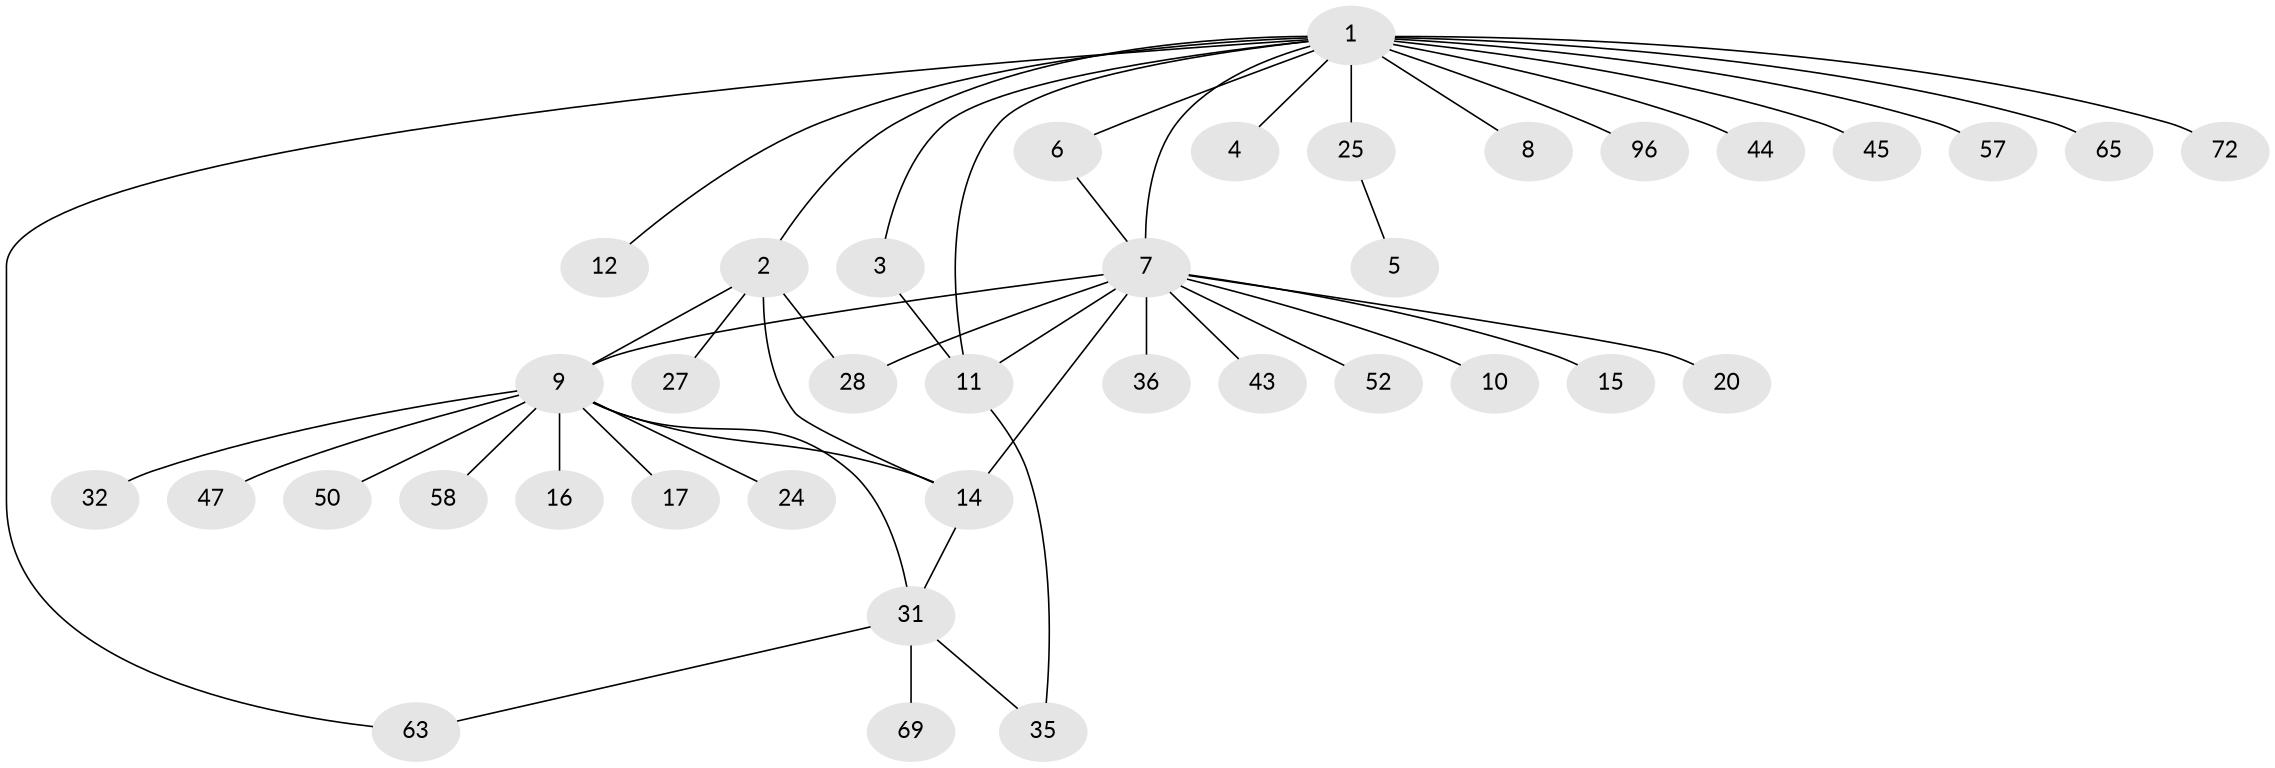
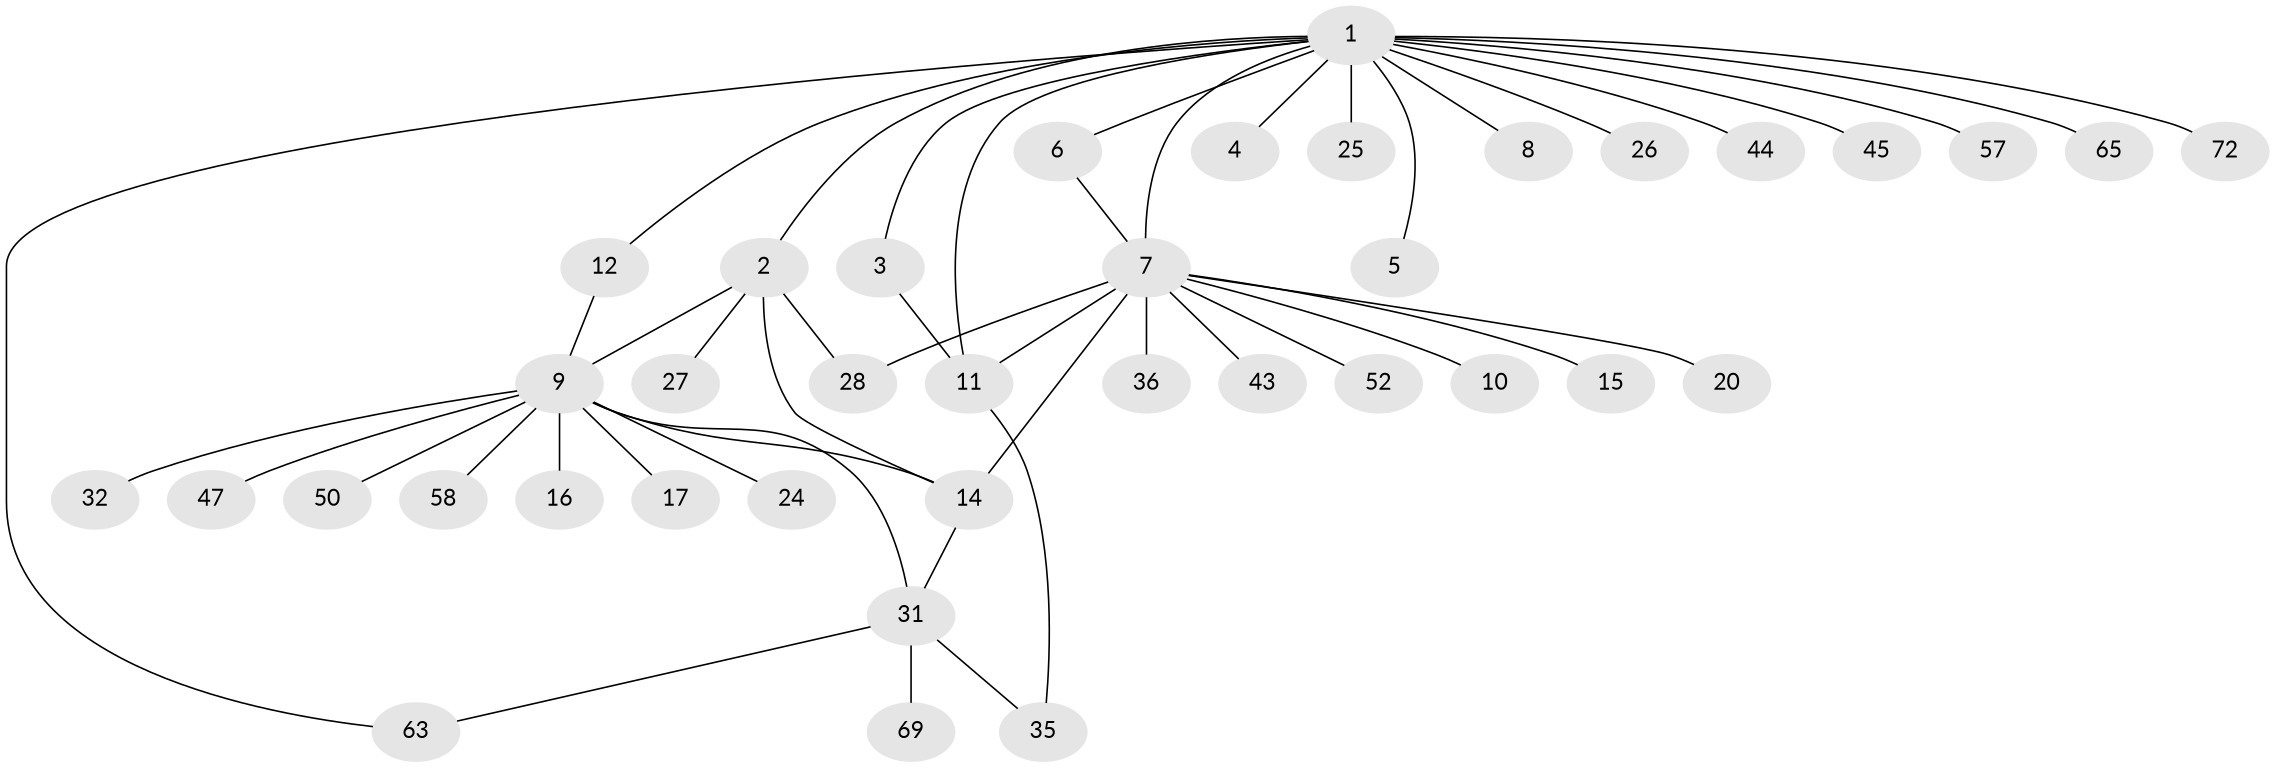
node "96": label "96" -> "26"
edge "25" -- "5": now "1" -- "5"
edge "7" -- "9": now "12" -- "9"
